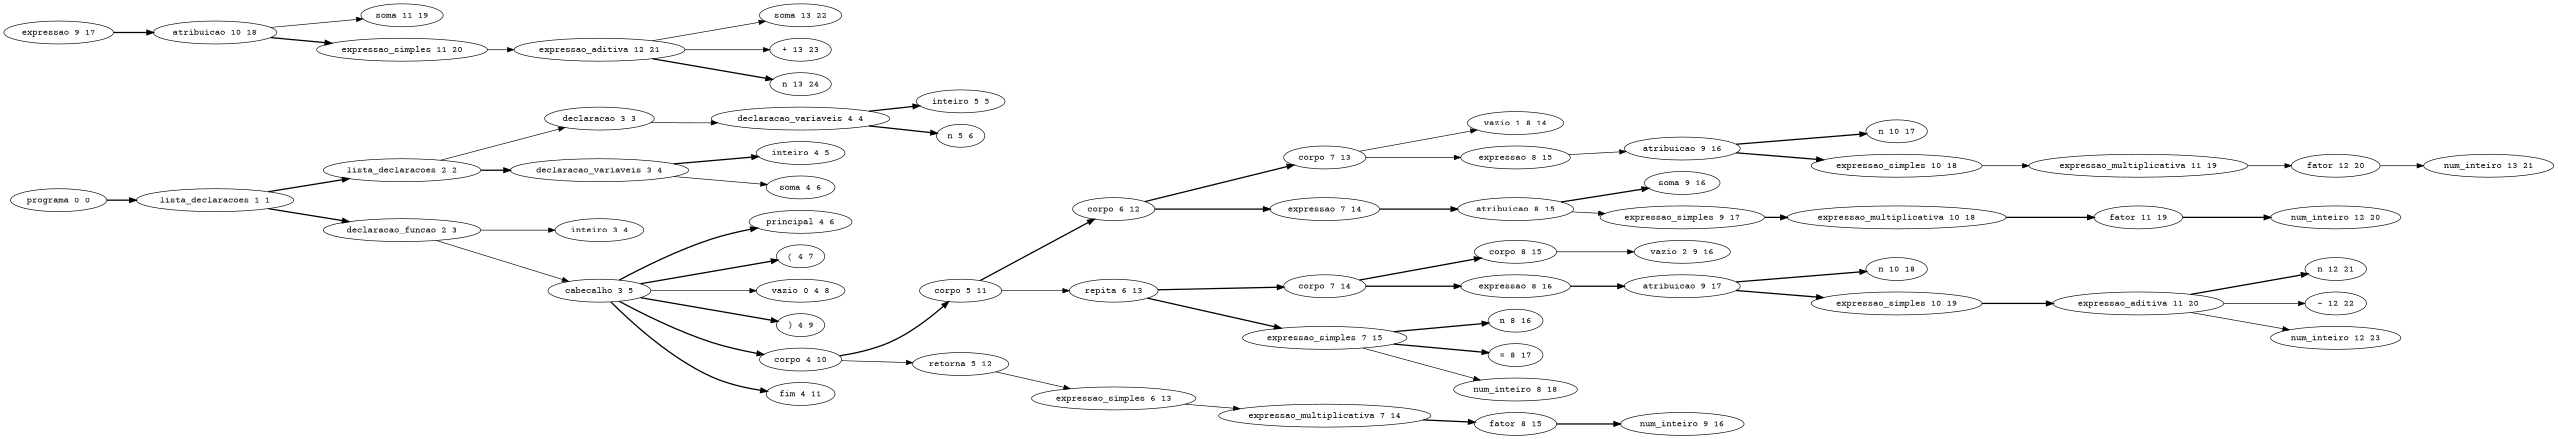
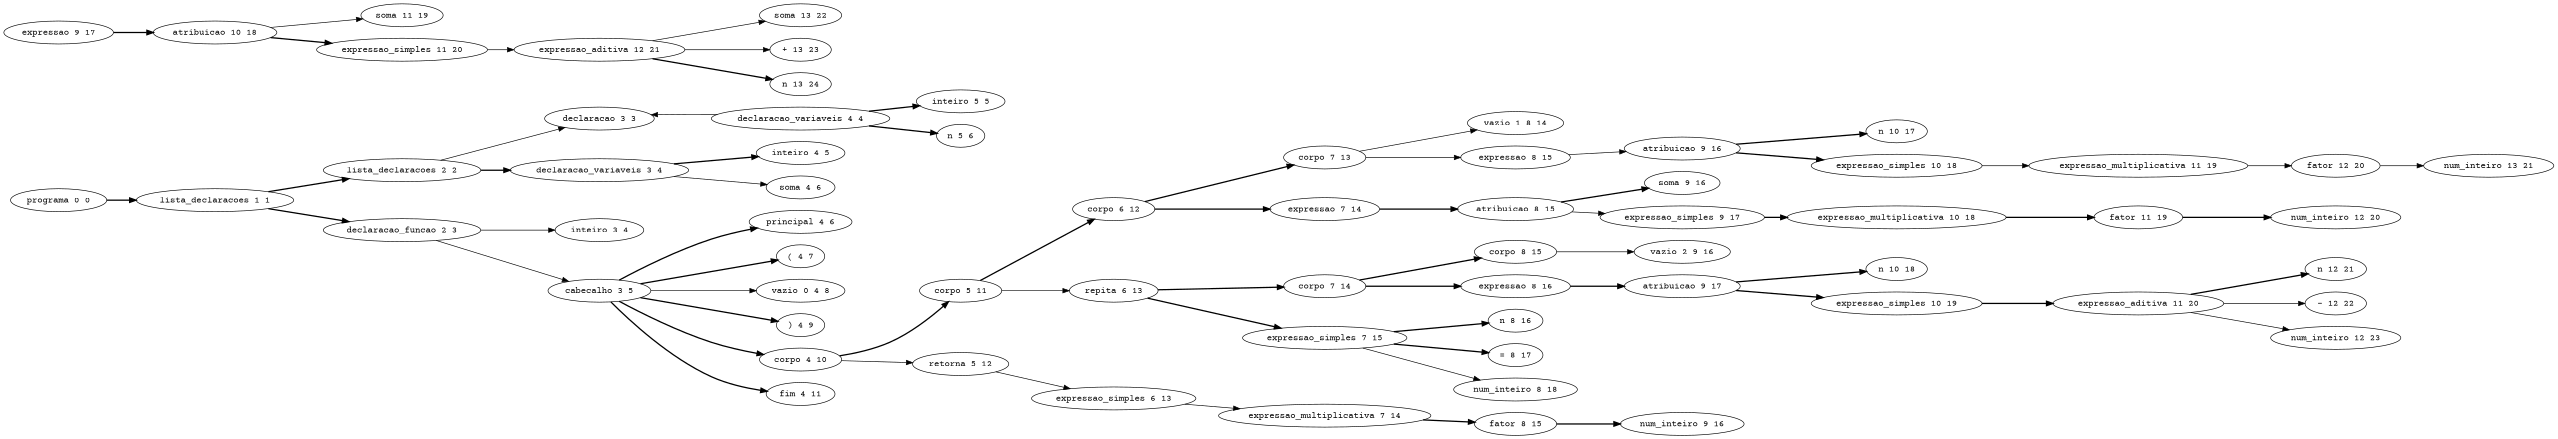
edge "declaracao 3 3" -> "declaracao_variaveis 4 4": reversed
